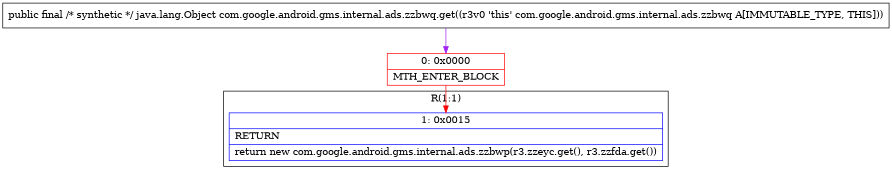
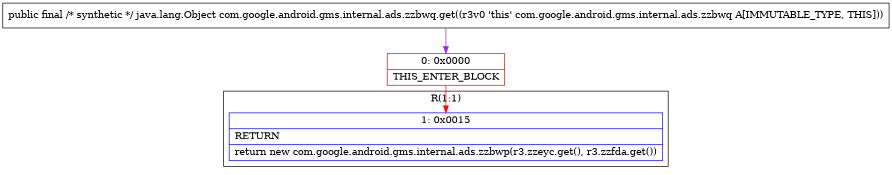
node "0: 0x0000": text "MTH_ENTER_BLOCK" -> "THIS_ENTER_BLOCK"
